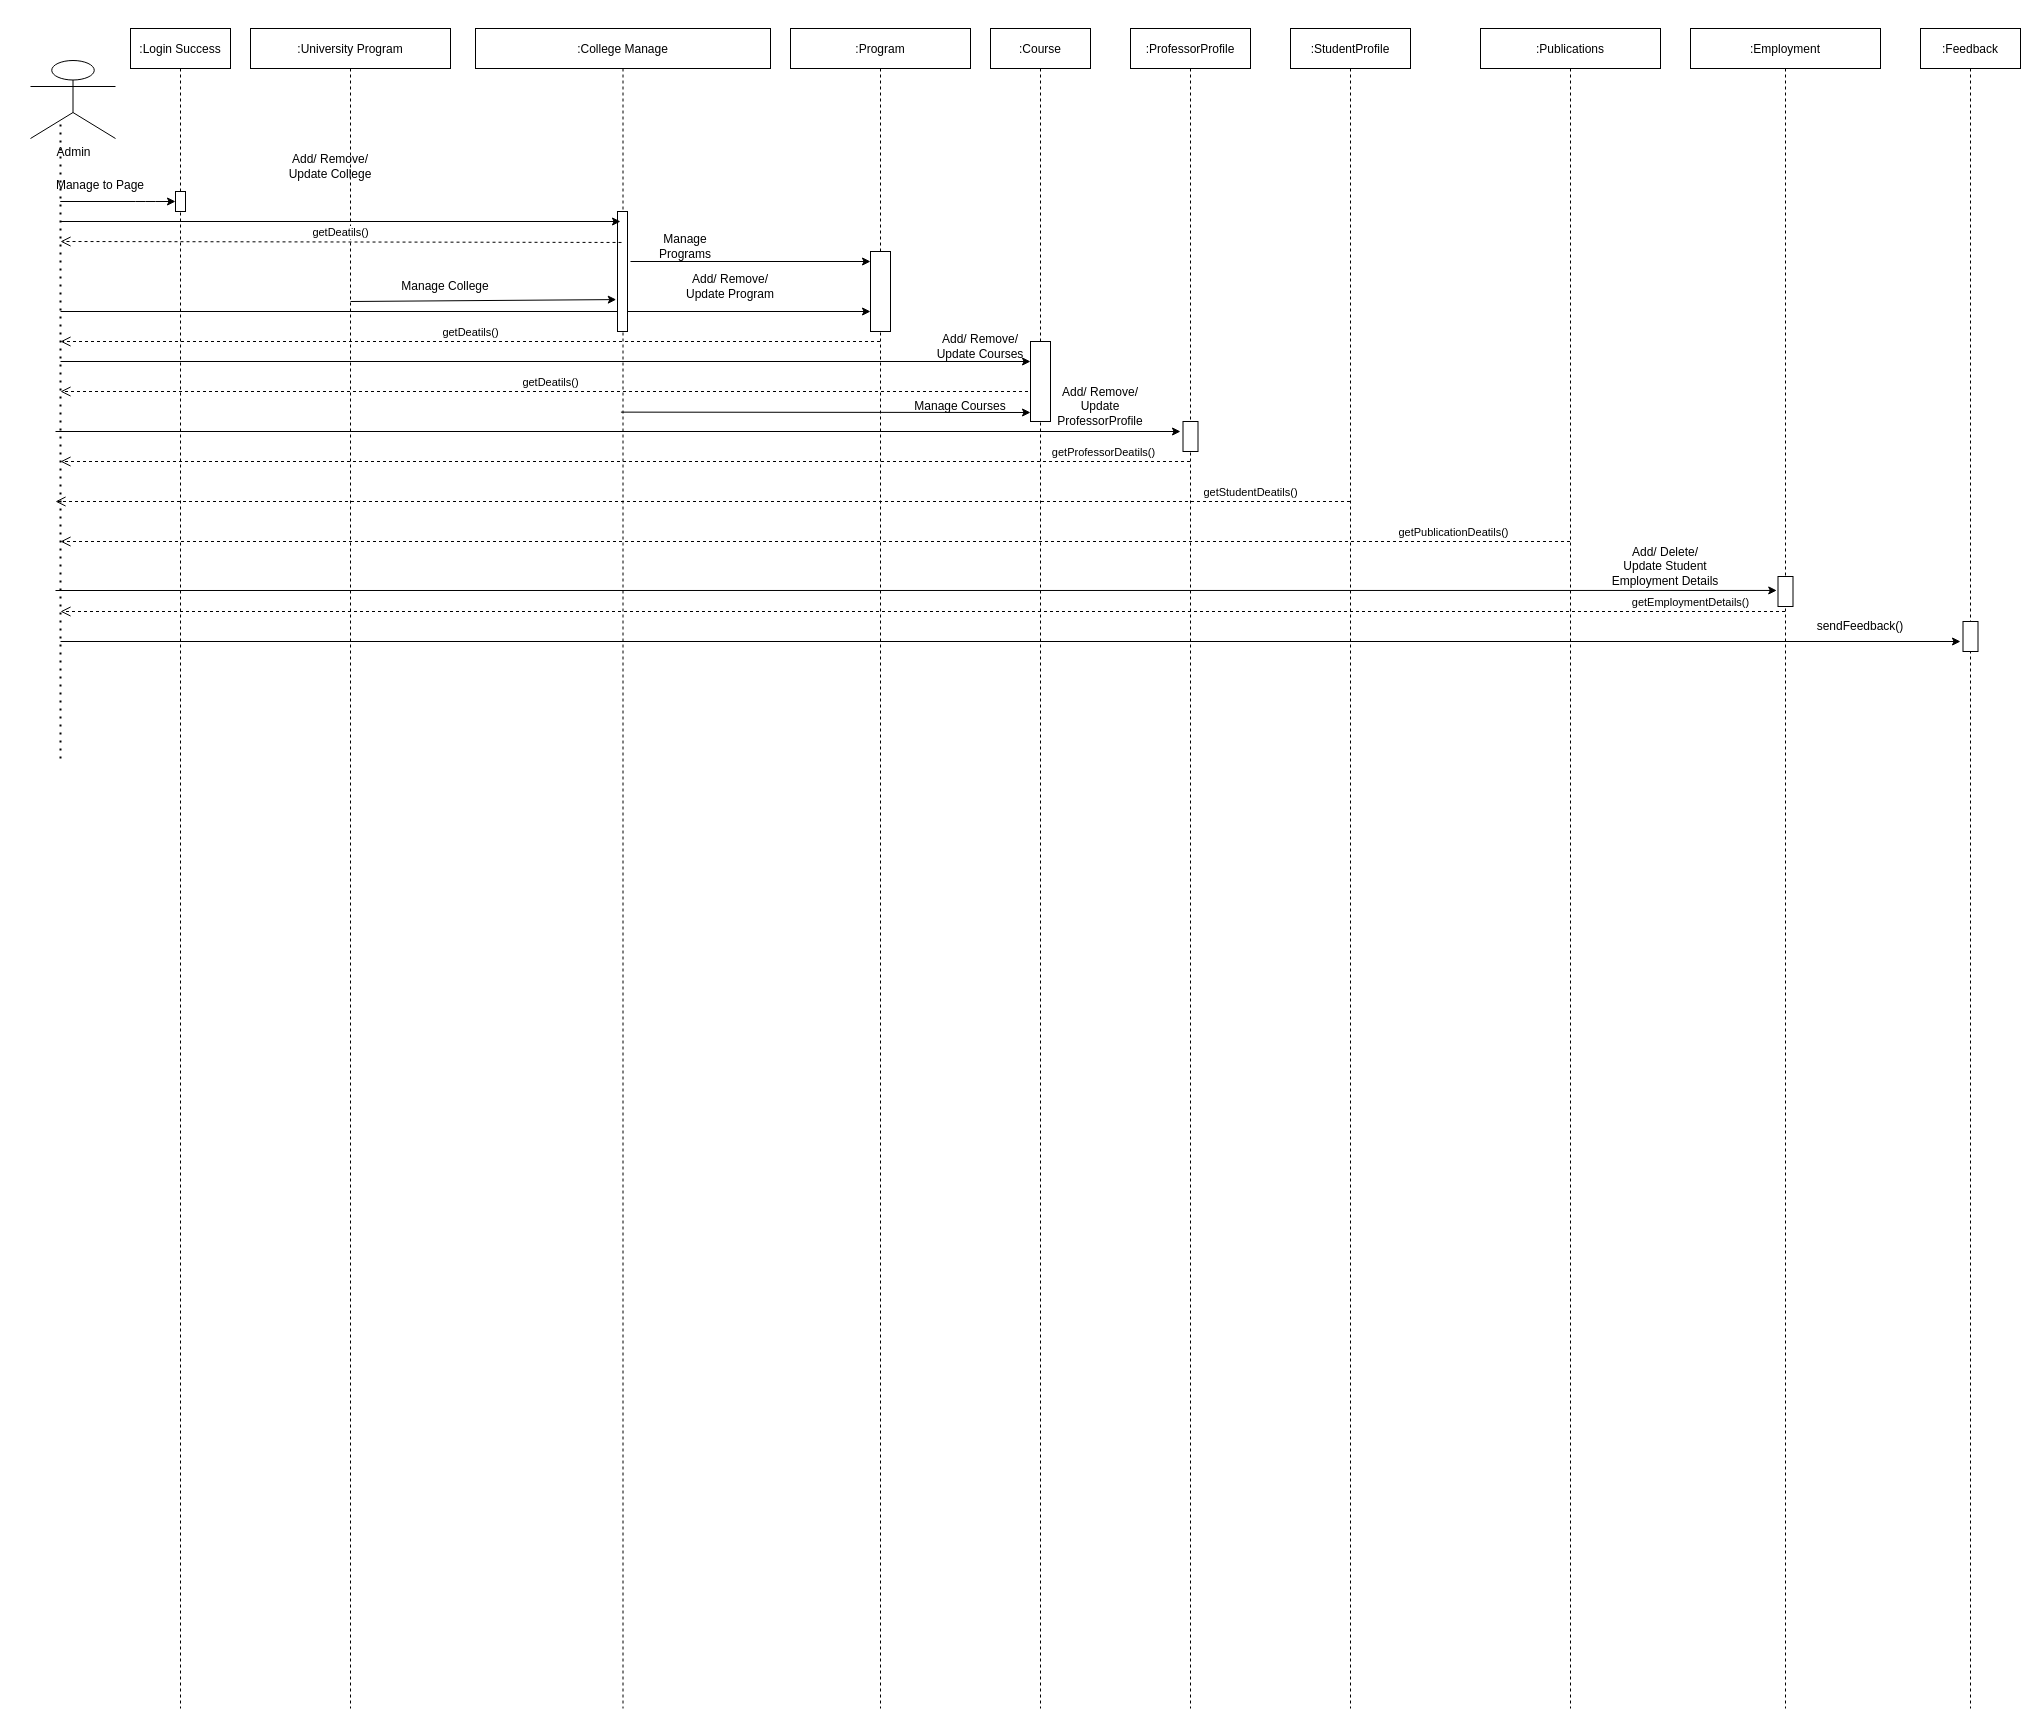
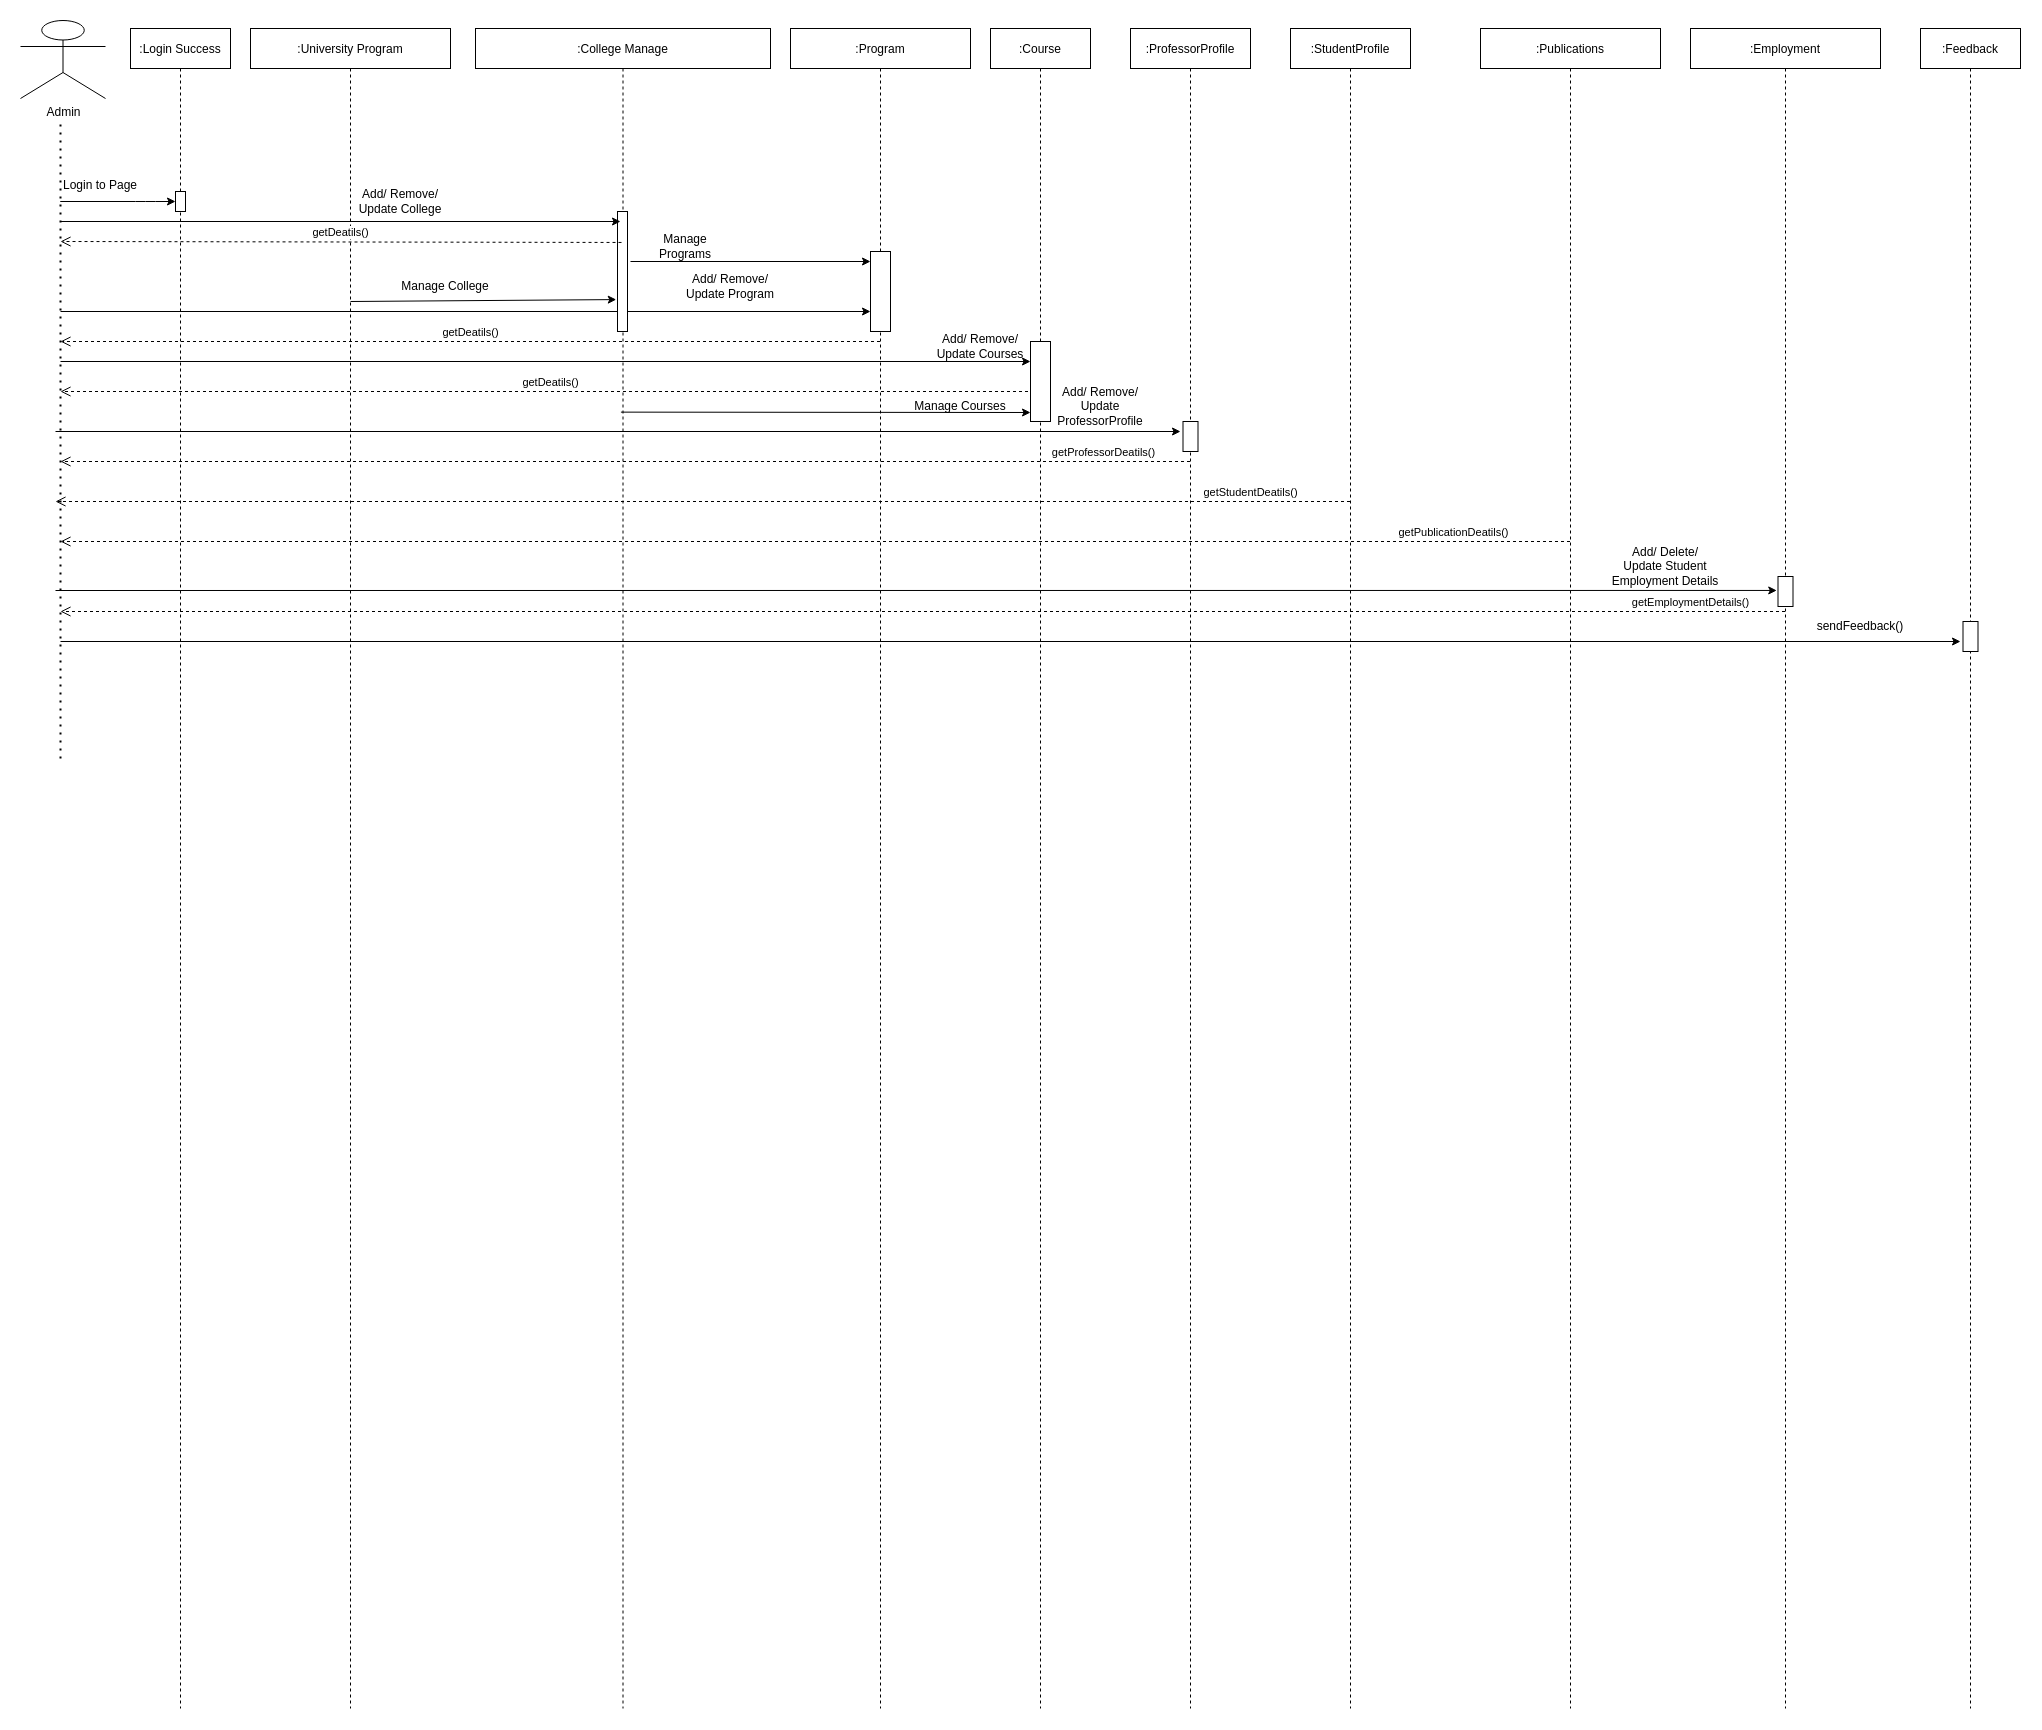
node "Admin": moved (73, 100) -> (63, 60)
node "Add/ Remove/ Update College": moved (331, 167) -> (401, 202)
node "Manage to Page": label "Manage to Page" -> "Login to Page"
